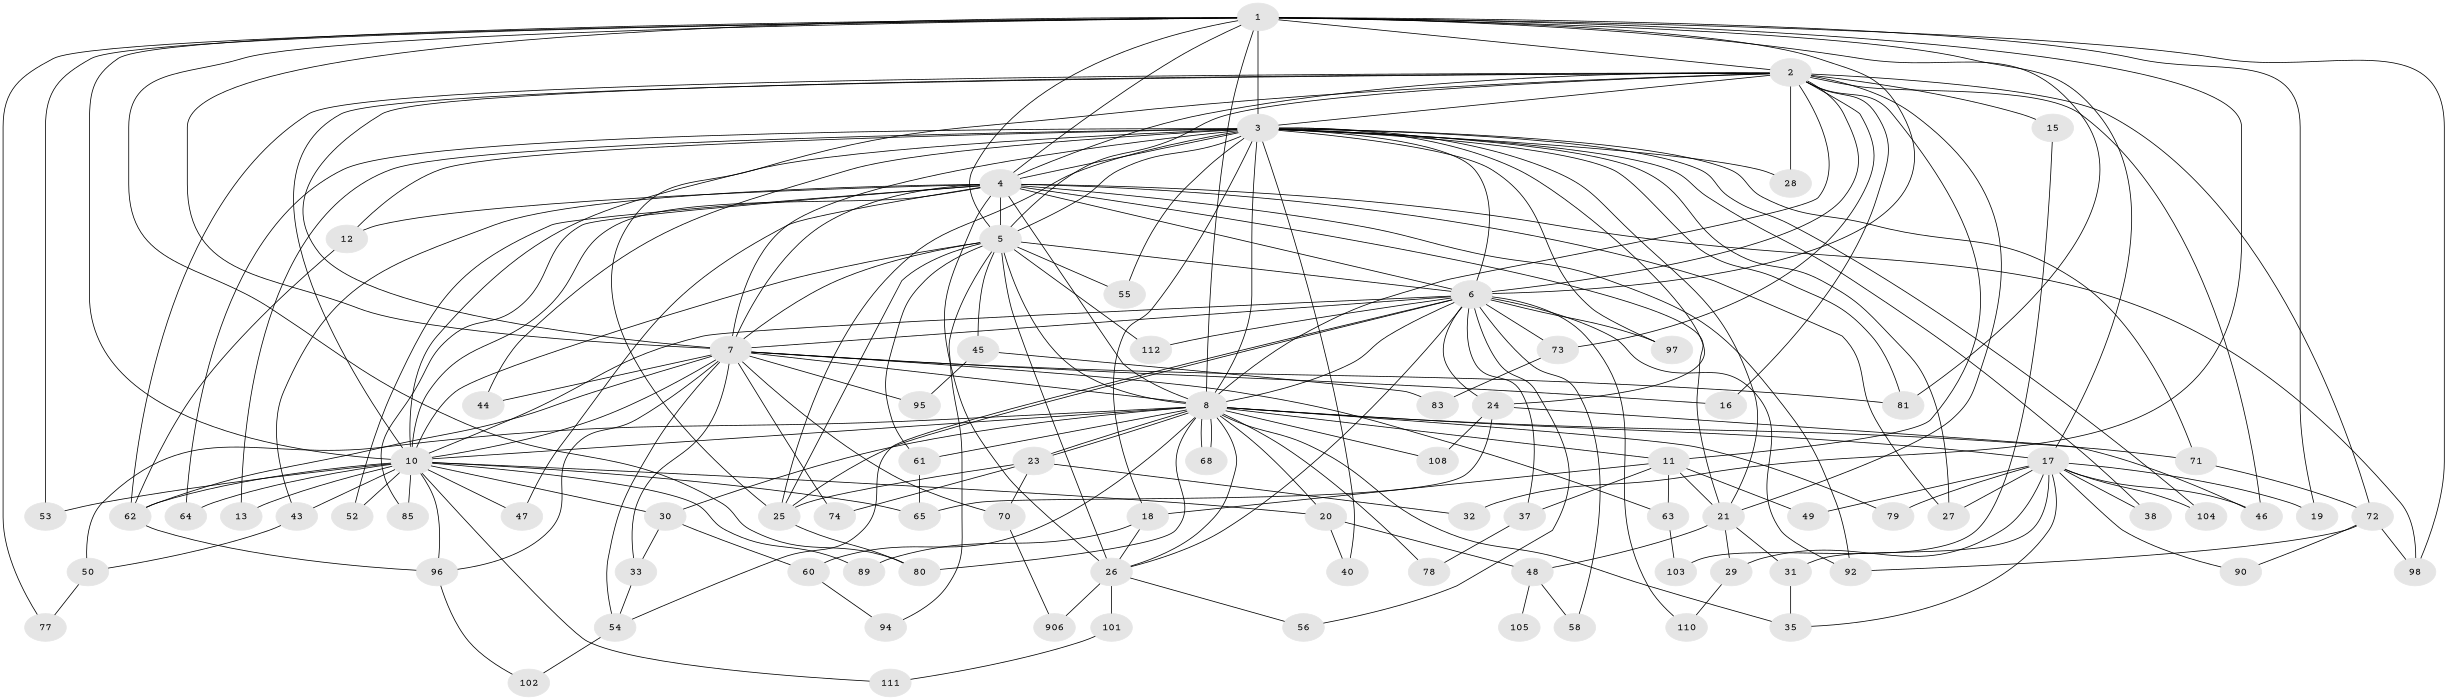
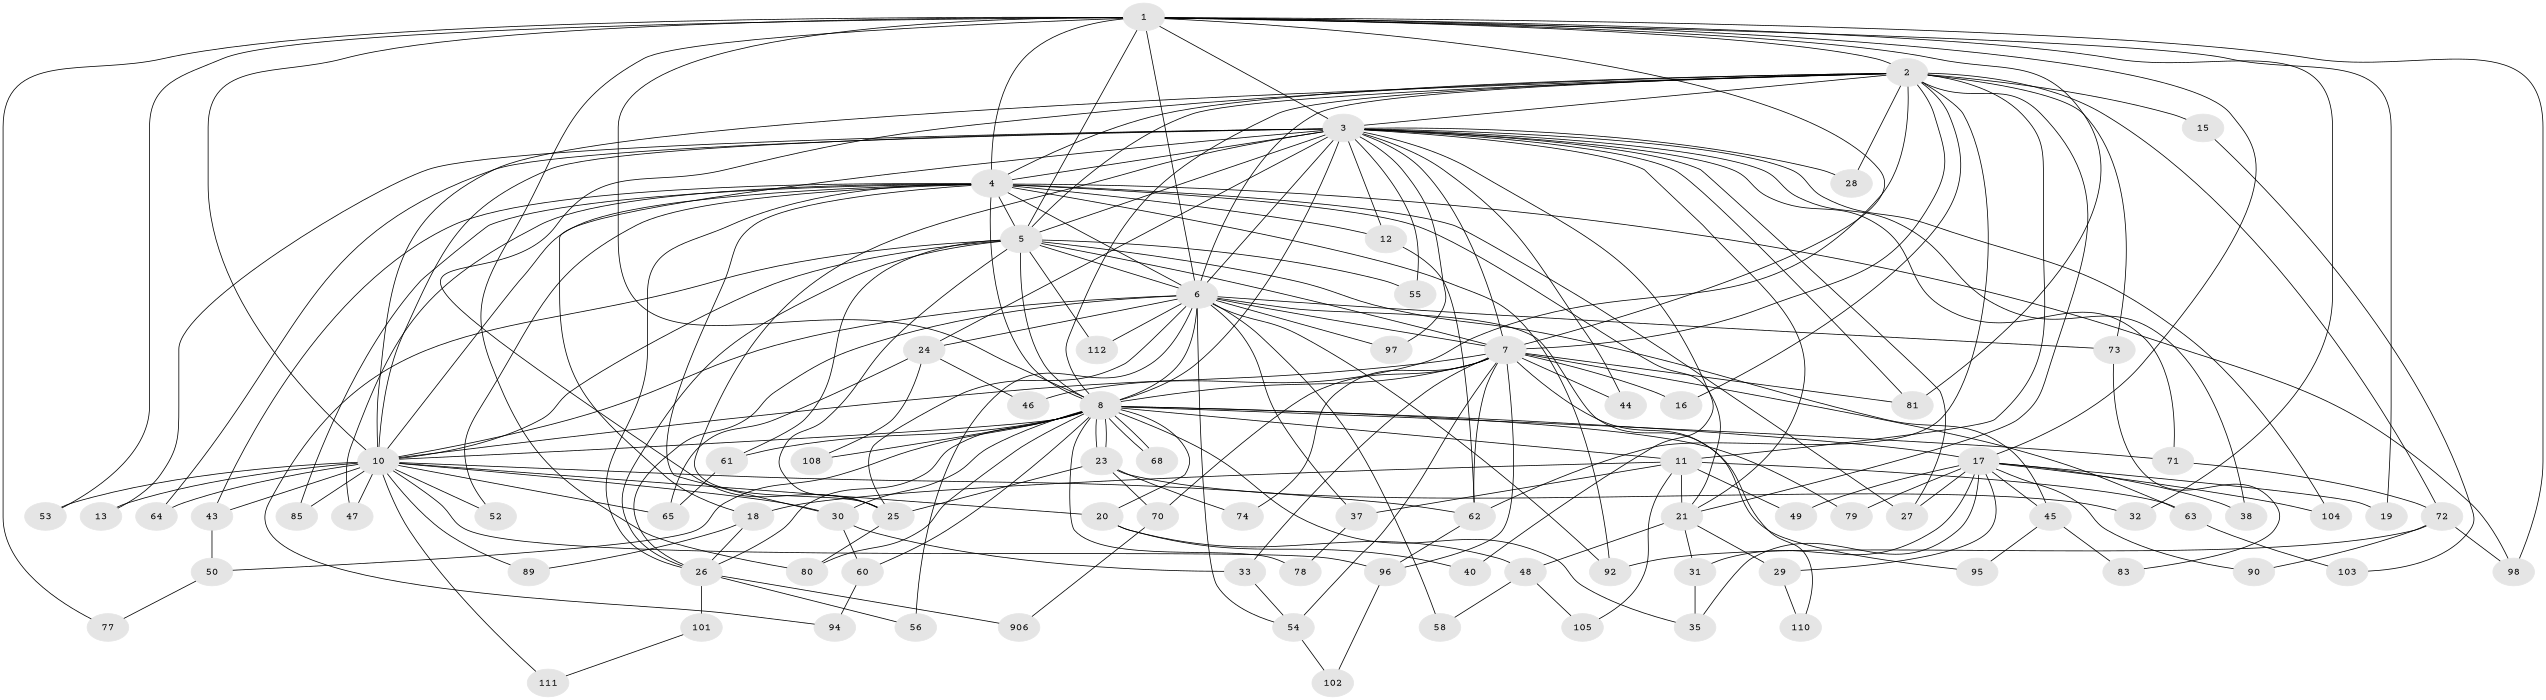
edge "4" -- "7": now "4" -- "30"
edge "17" -- "46": now "17" -- "45"
edge "11" -- "105": added
